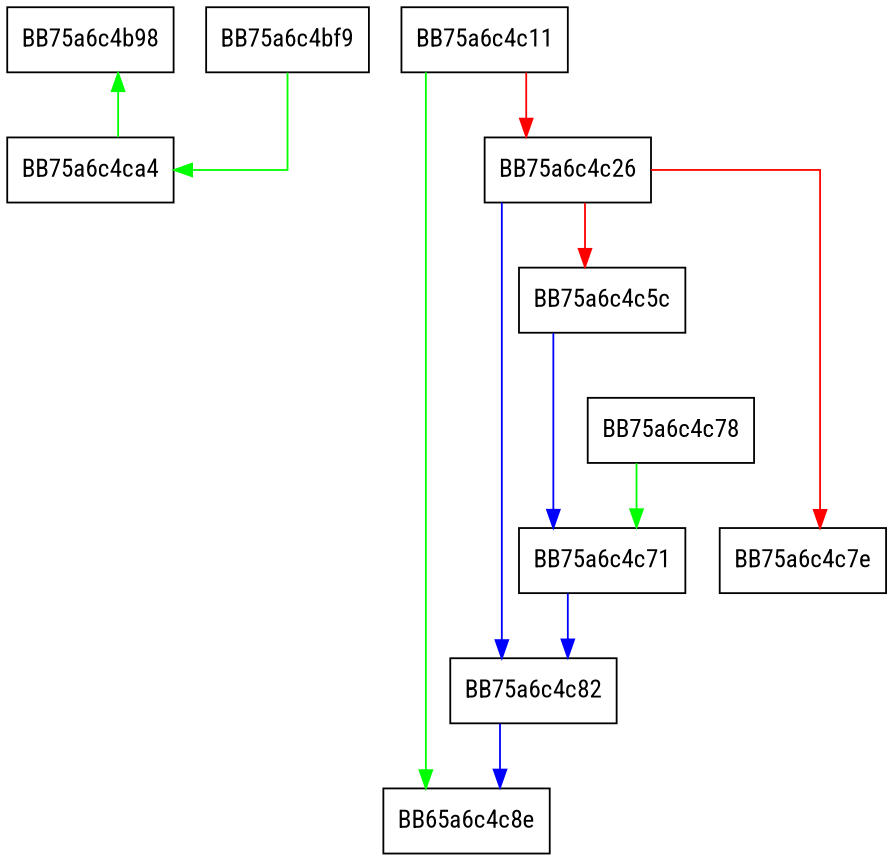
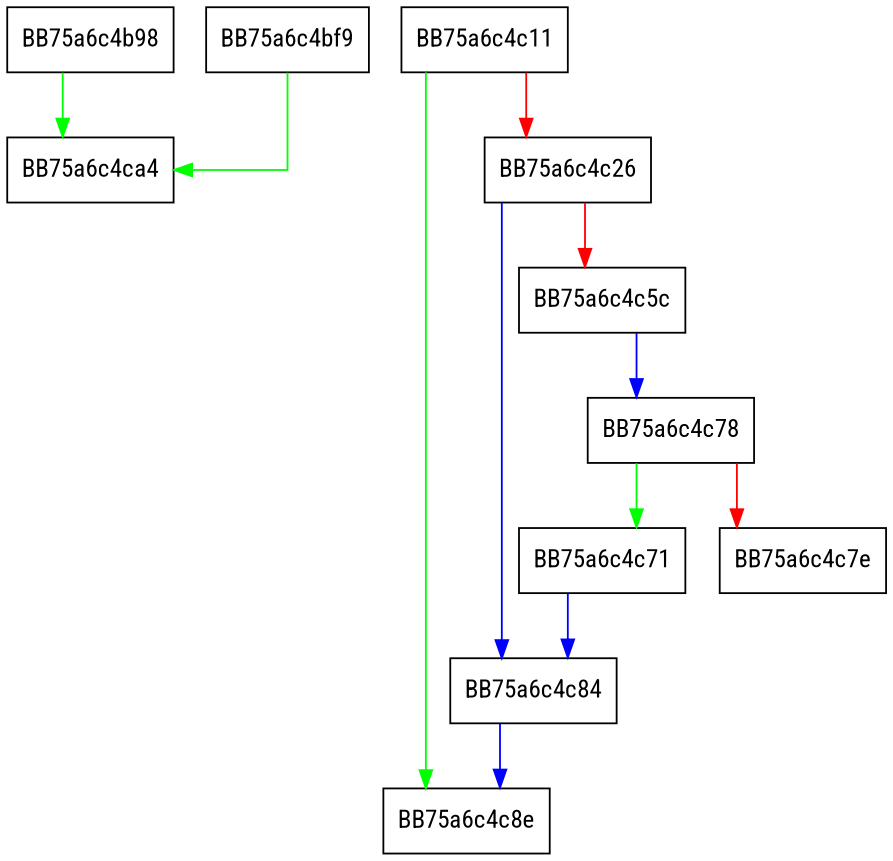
edge "BB75a6c4ca4" -> "BB75a6c4b98": reversed
edge "BB75a6c4c26" -> "BB75a6c4c7e": now "BB75a6c4c78" -> "BB75a6c4c7e"
edge "BB75a6c4c5c" -> "BB75a6c4c71": now "BB75a6c4c5c" -> "BB75a6c4c78"
node "BB75a6c4c82": label "BB75a6c4c82" -> "BB75a6c4c84"
node "BB65a6c4c8e": label "BB65a6c4c8e" -> "BB75a6c4c8e"
